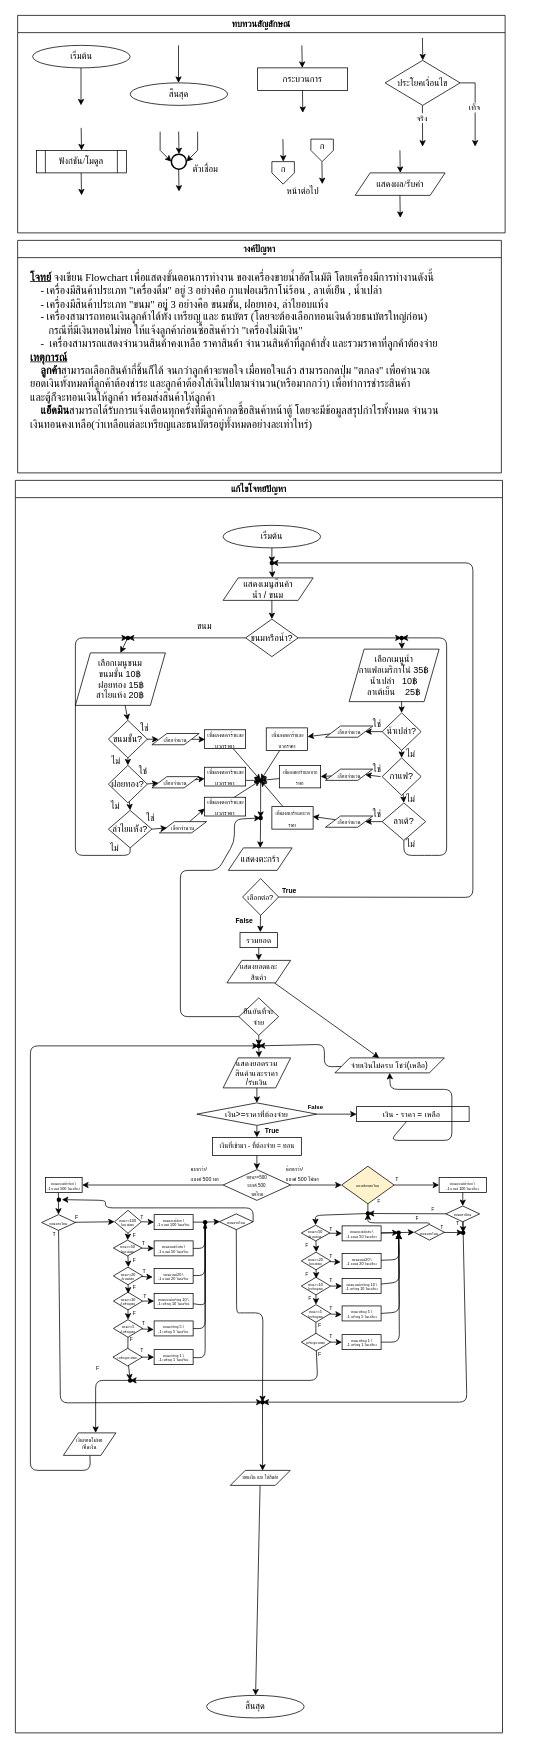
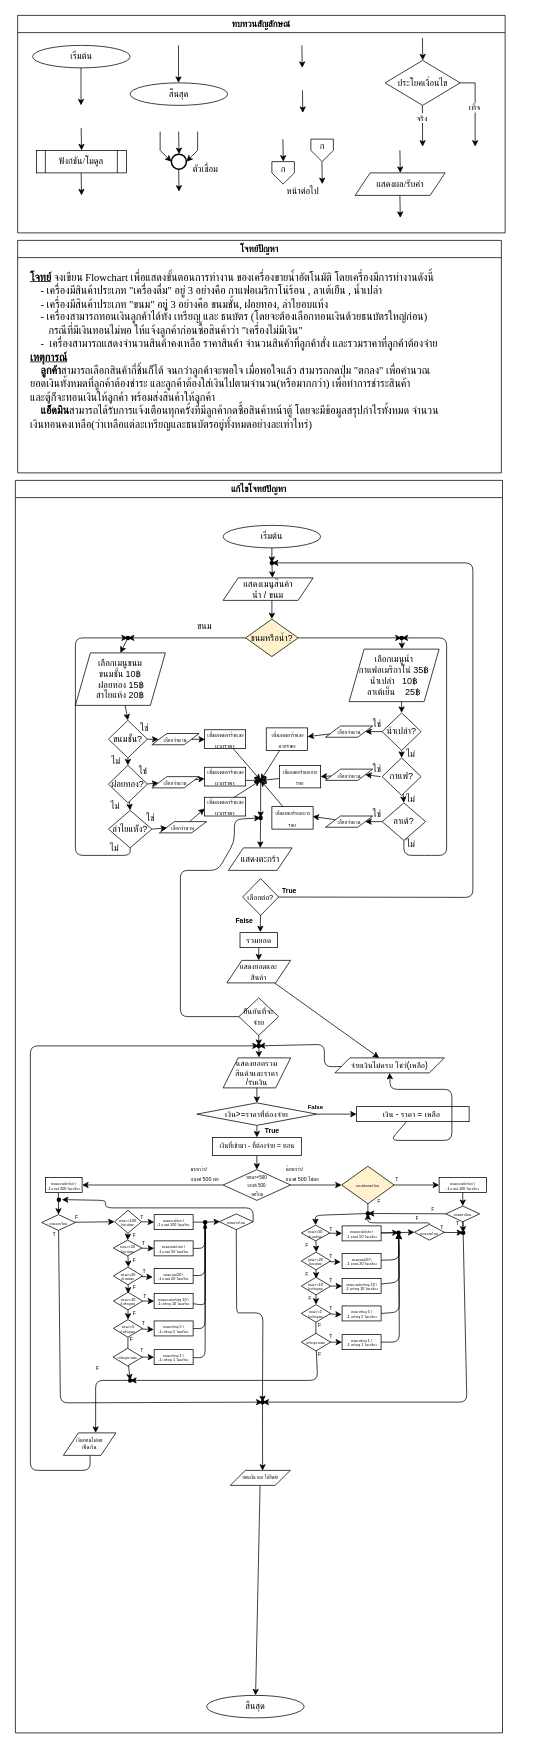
node "กระบวนการ": removed
node "างค์ปัญหา": label "างค์ปัญหา" -> "โจทย์ปัญหา"
node "ขนมหรือน้ำ?": fillcolor #ffffff -> #fff2cc
